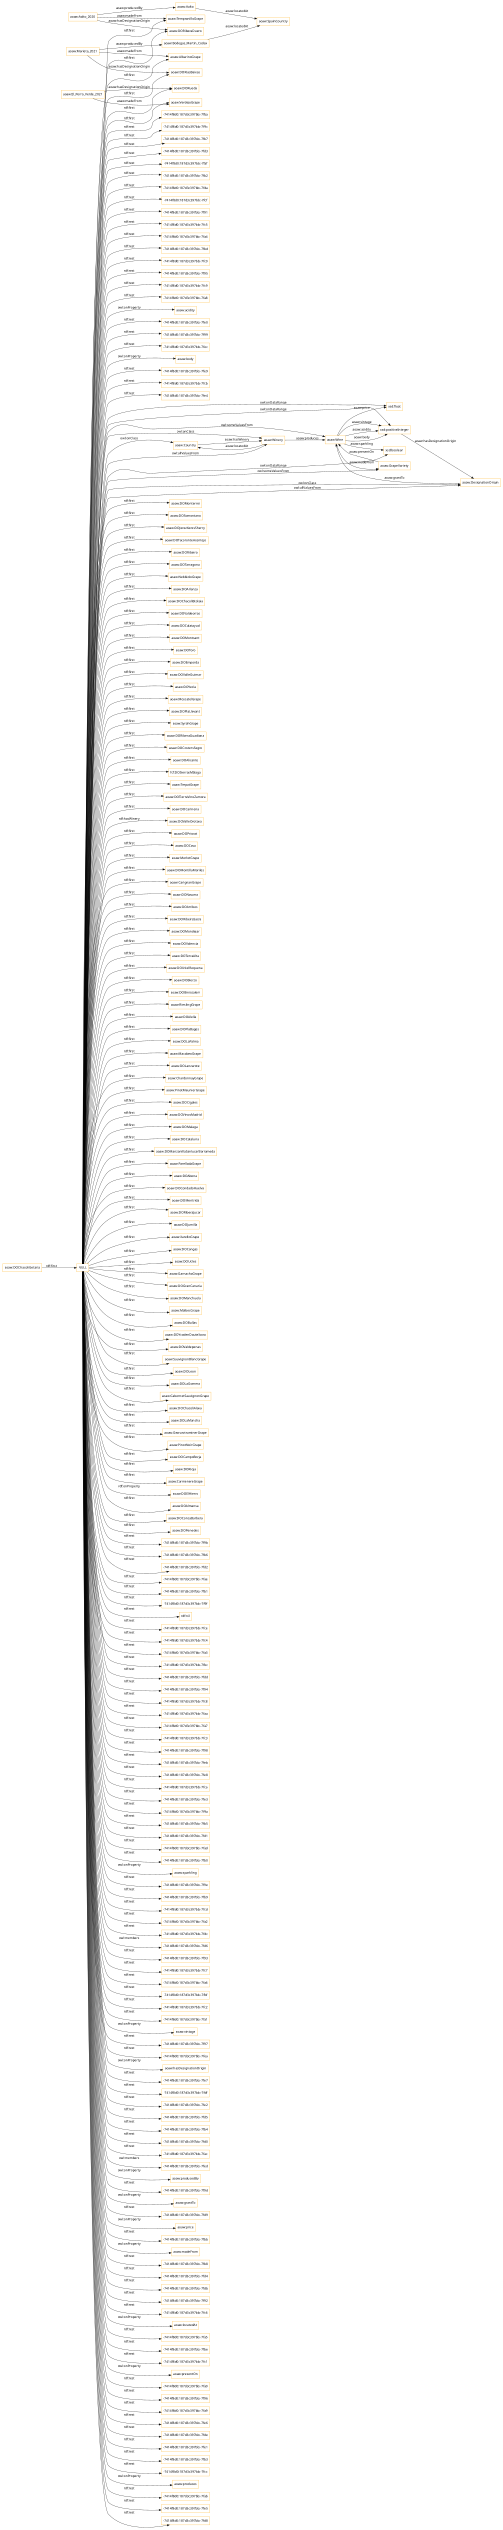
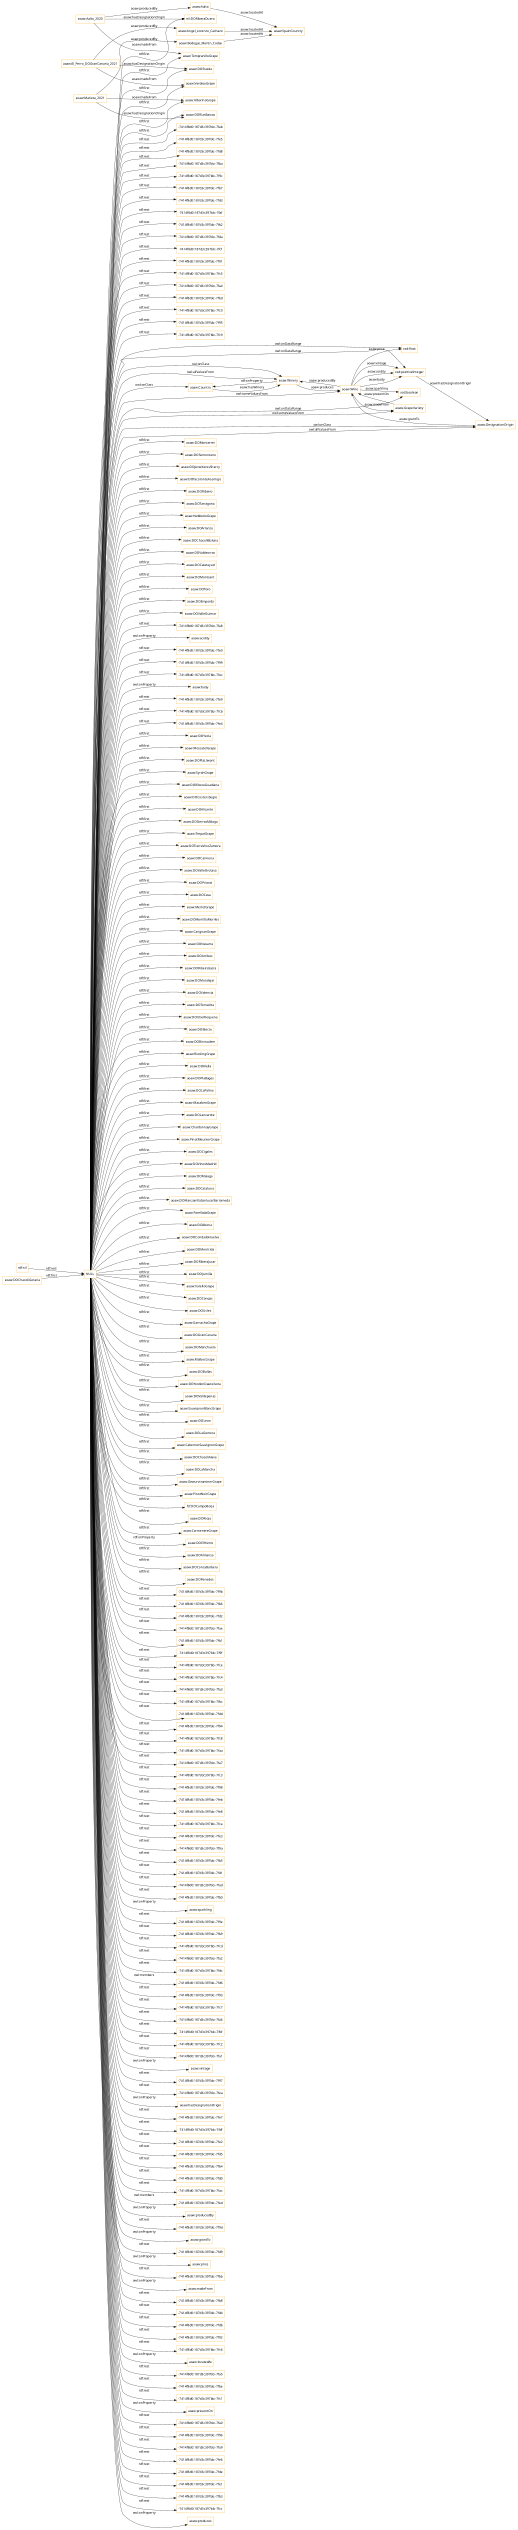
node "aoaw:DORiberaDuero": label "aoaw:DORiberaDuero" -> "nil:DORiberaDuero"
node "aoaw:Angel_Lorenzo_Cachazo": added
node "aoaw:El_Perro_Verde_2021": label "aoaw:El_Perro_Verde_2021" -> "aoaw:El_Perro_DOGranCanaria_2021"
edge "aoaw:Wine" -> "aoaw:Winery": added, label "aoaw:producedBy"
edge "aoaw:Winery" -> "aoaw:Country": label "aoaw:locatedAt" -> "rdf:onProperty"
node "fcf:DOSierrasMálaga": label "fcf:DOSierrasMálaga" -> "aoaw:DOSierrasMálaga"
edge "NULL" -> "aoaw:DOValleOrotava": label "rdf:hasWinery" -> "rdf:first"
node "aoaw:DOCampoBorja": label "aoaw:DOCampoBorja" -> "fcf:DOCampoBorja"
edge "NULL" -> "rdf:nil": reversed
